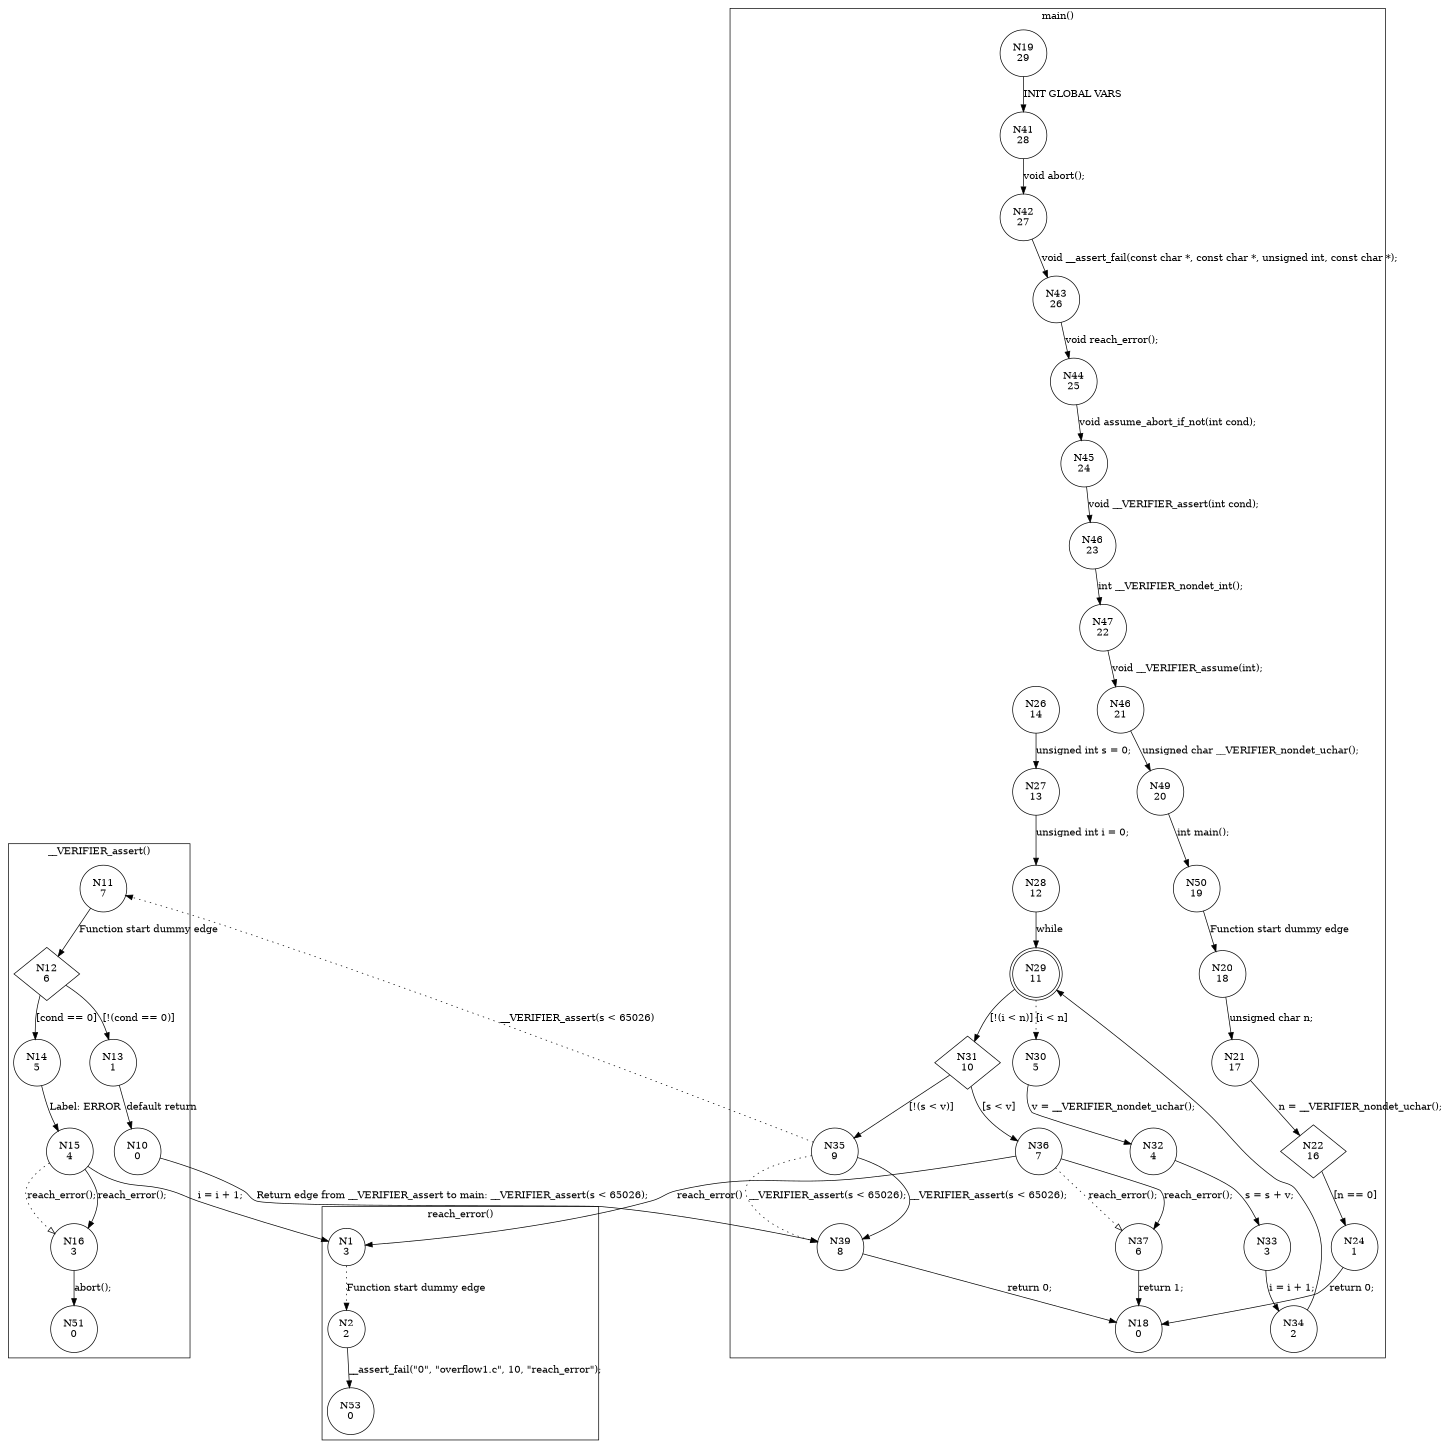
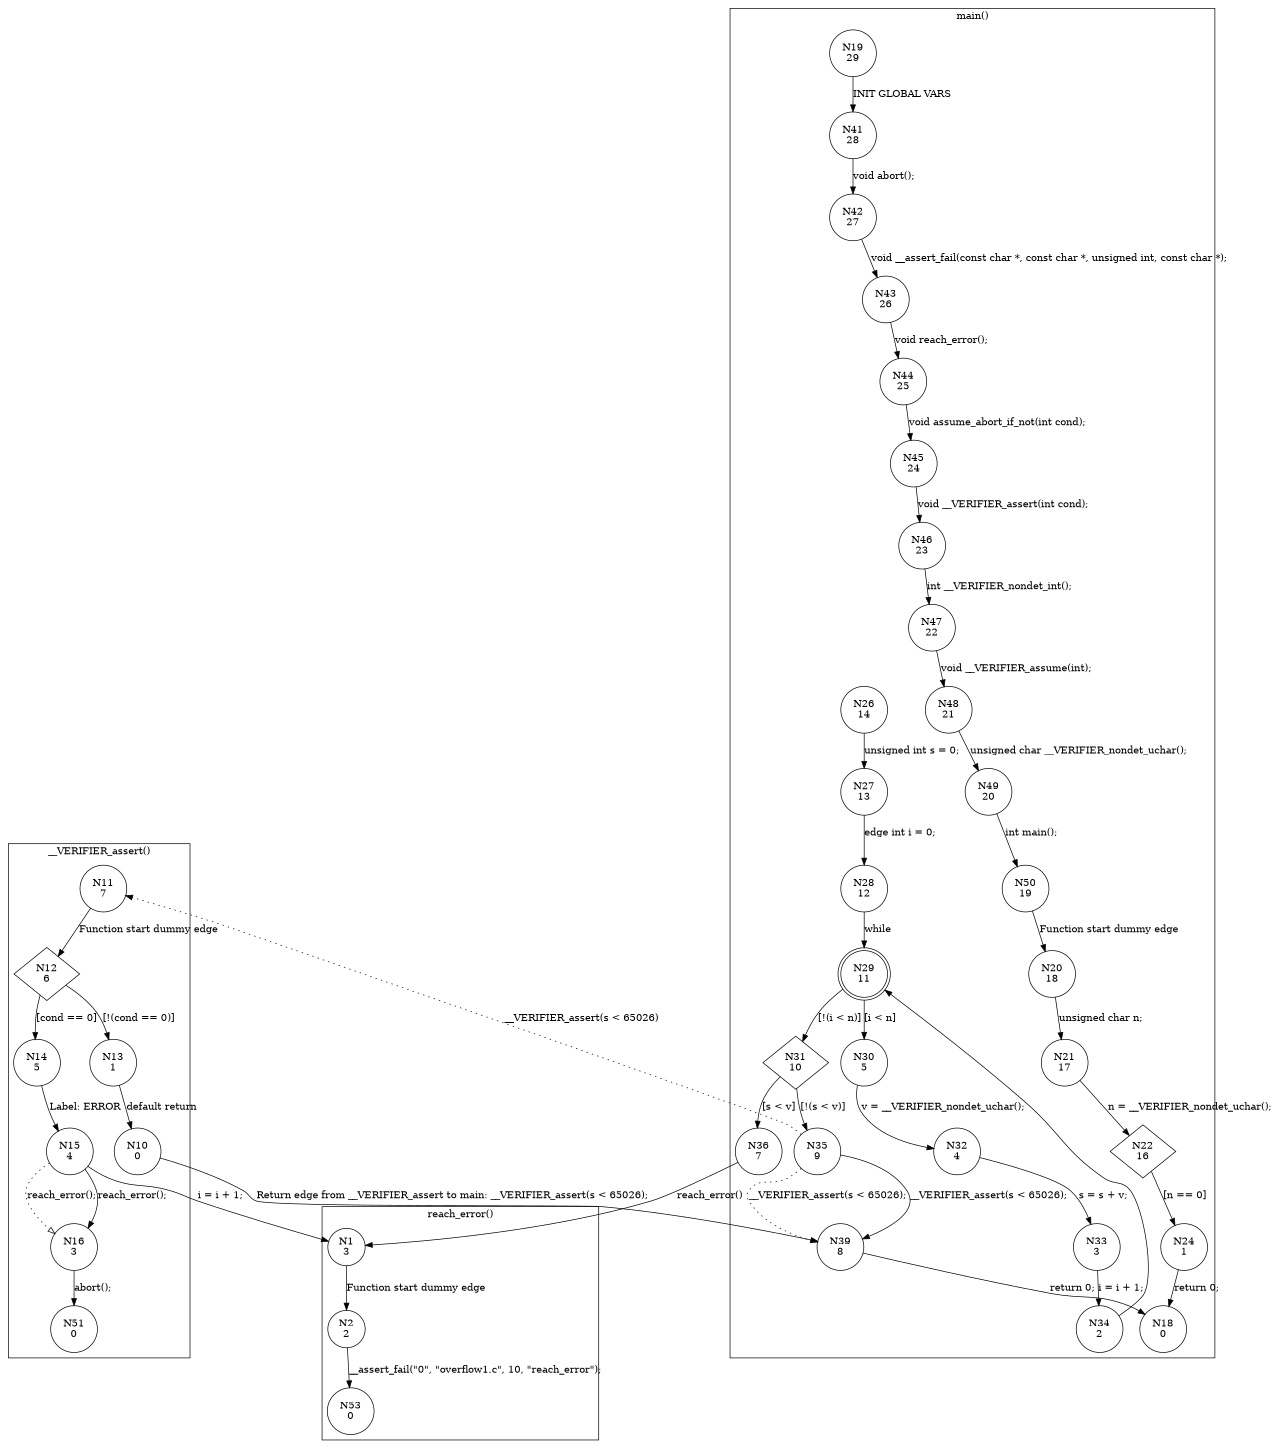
node "N46 21": label "N46 21" -> "N48 21"
edge "N27 13" -> "N28 12": label "unsigned int i = 0;" -> "edge int i = 0;"
edge "N29 11" -> "N30 5": style dotted -> solid
node "N37 6": removed
edge "N1 3" -> "N2 2": style dotted -> solid
